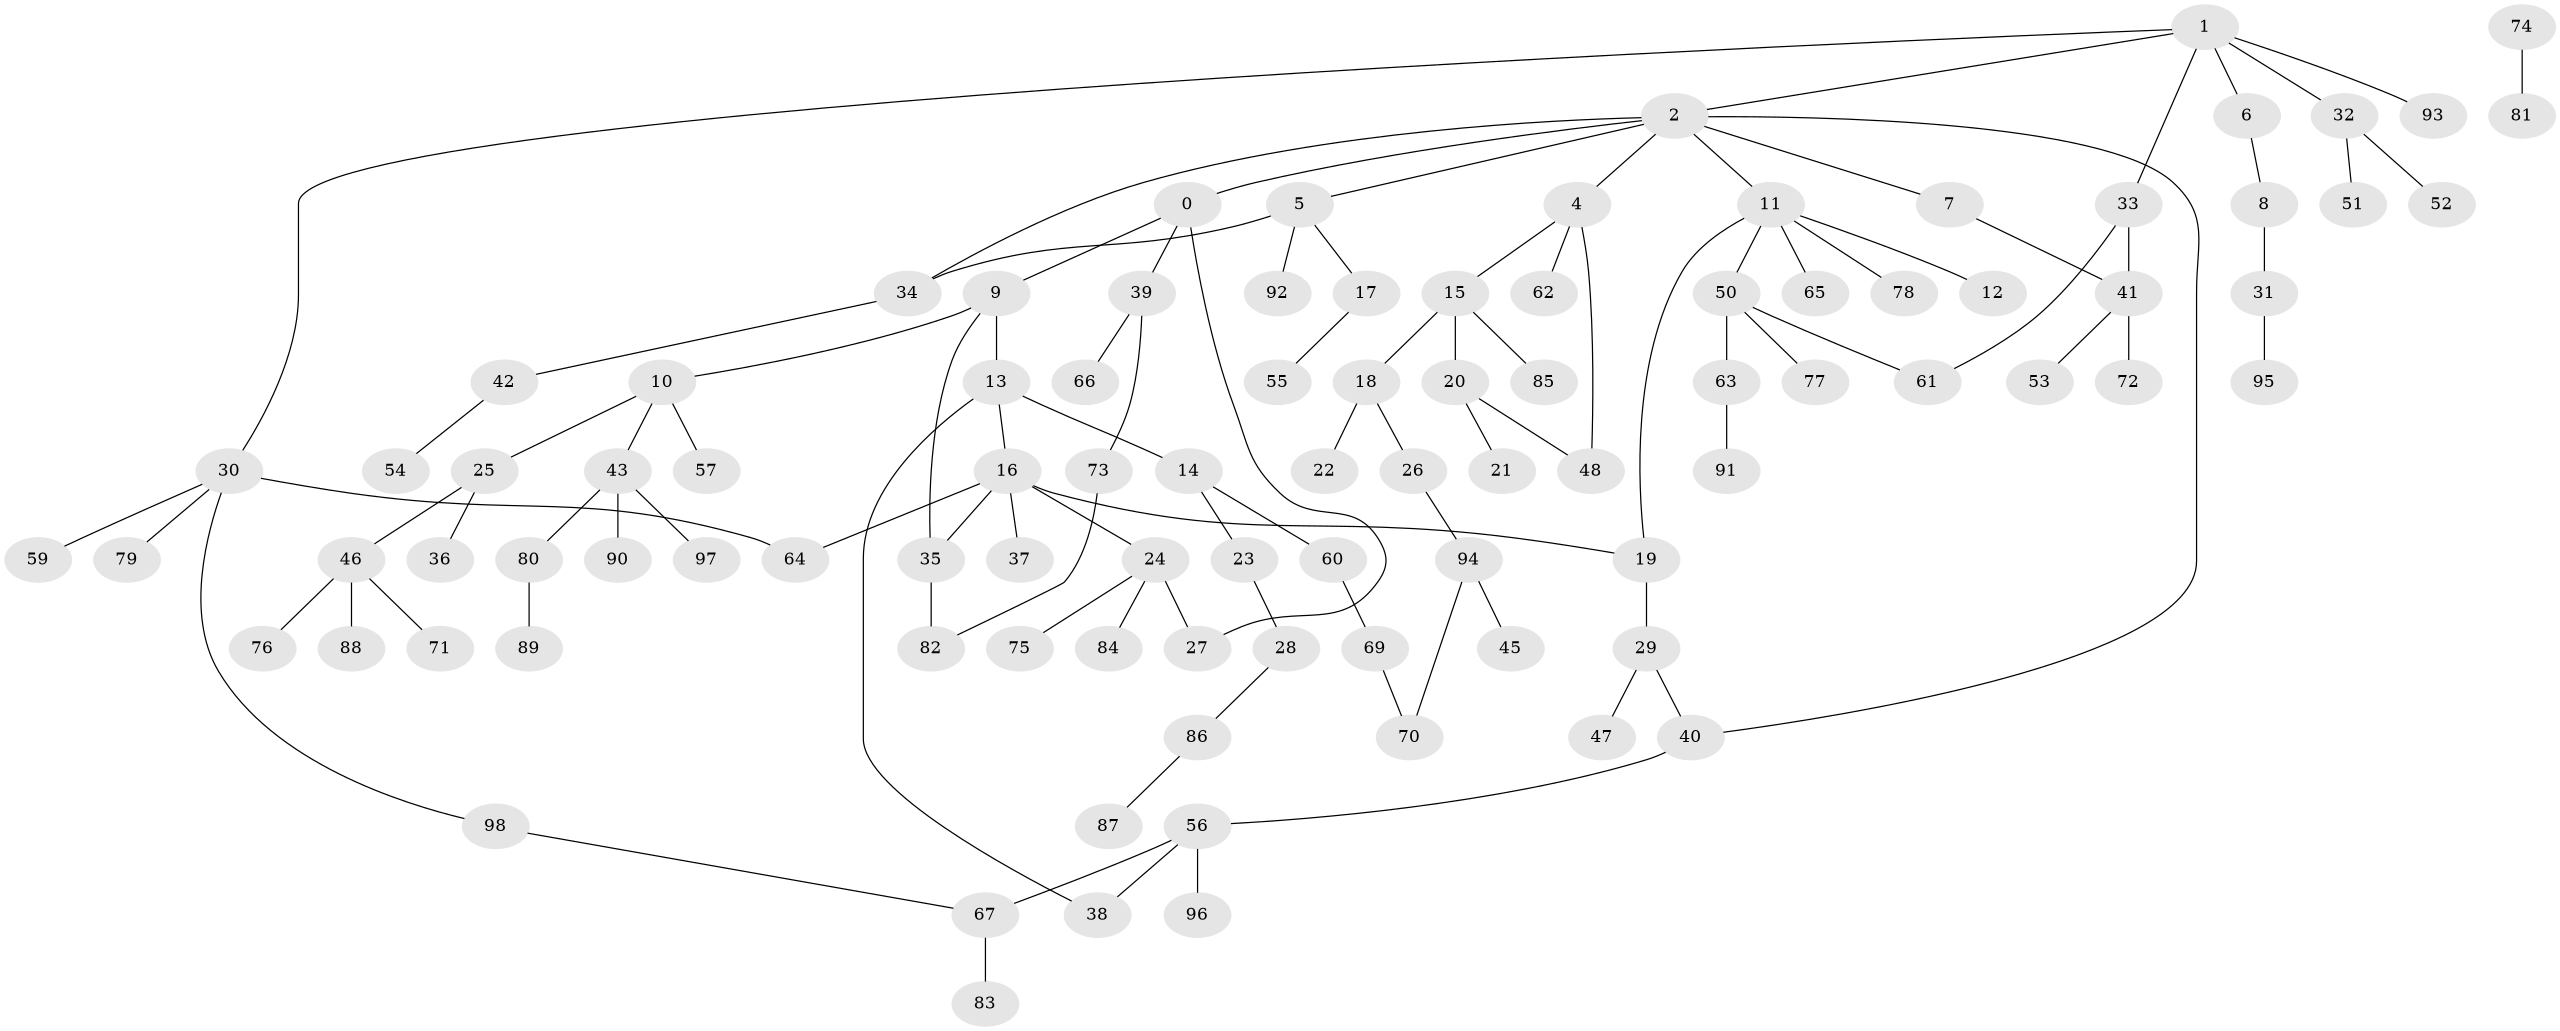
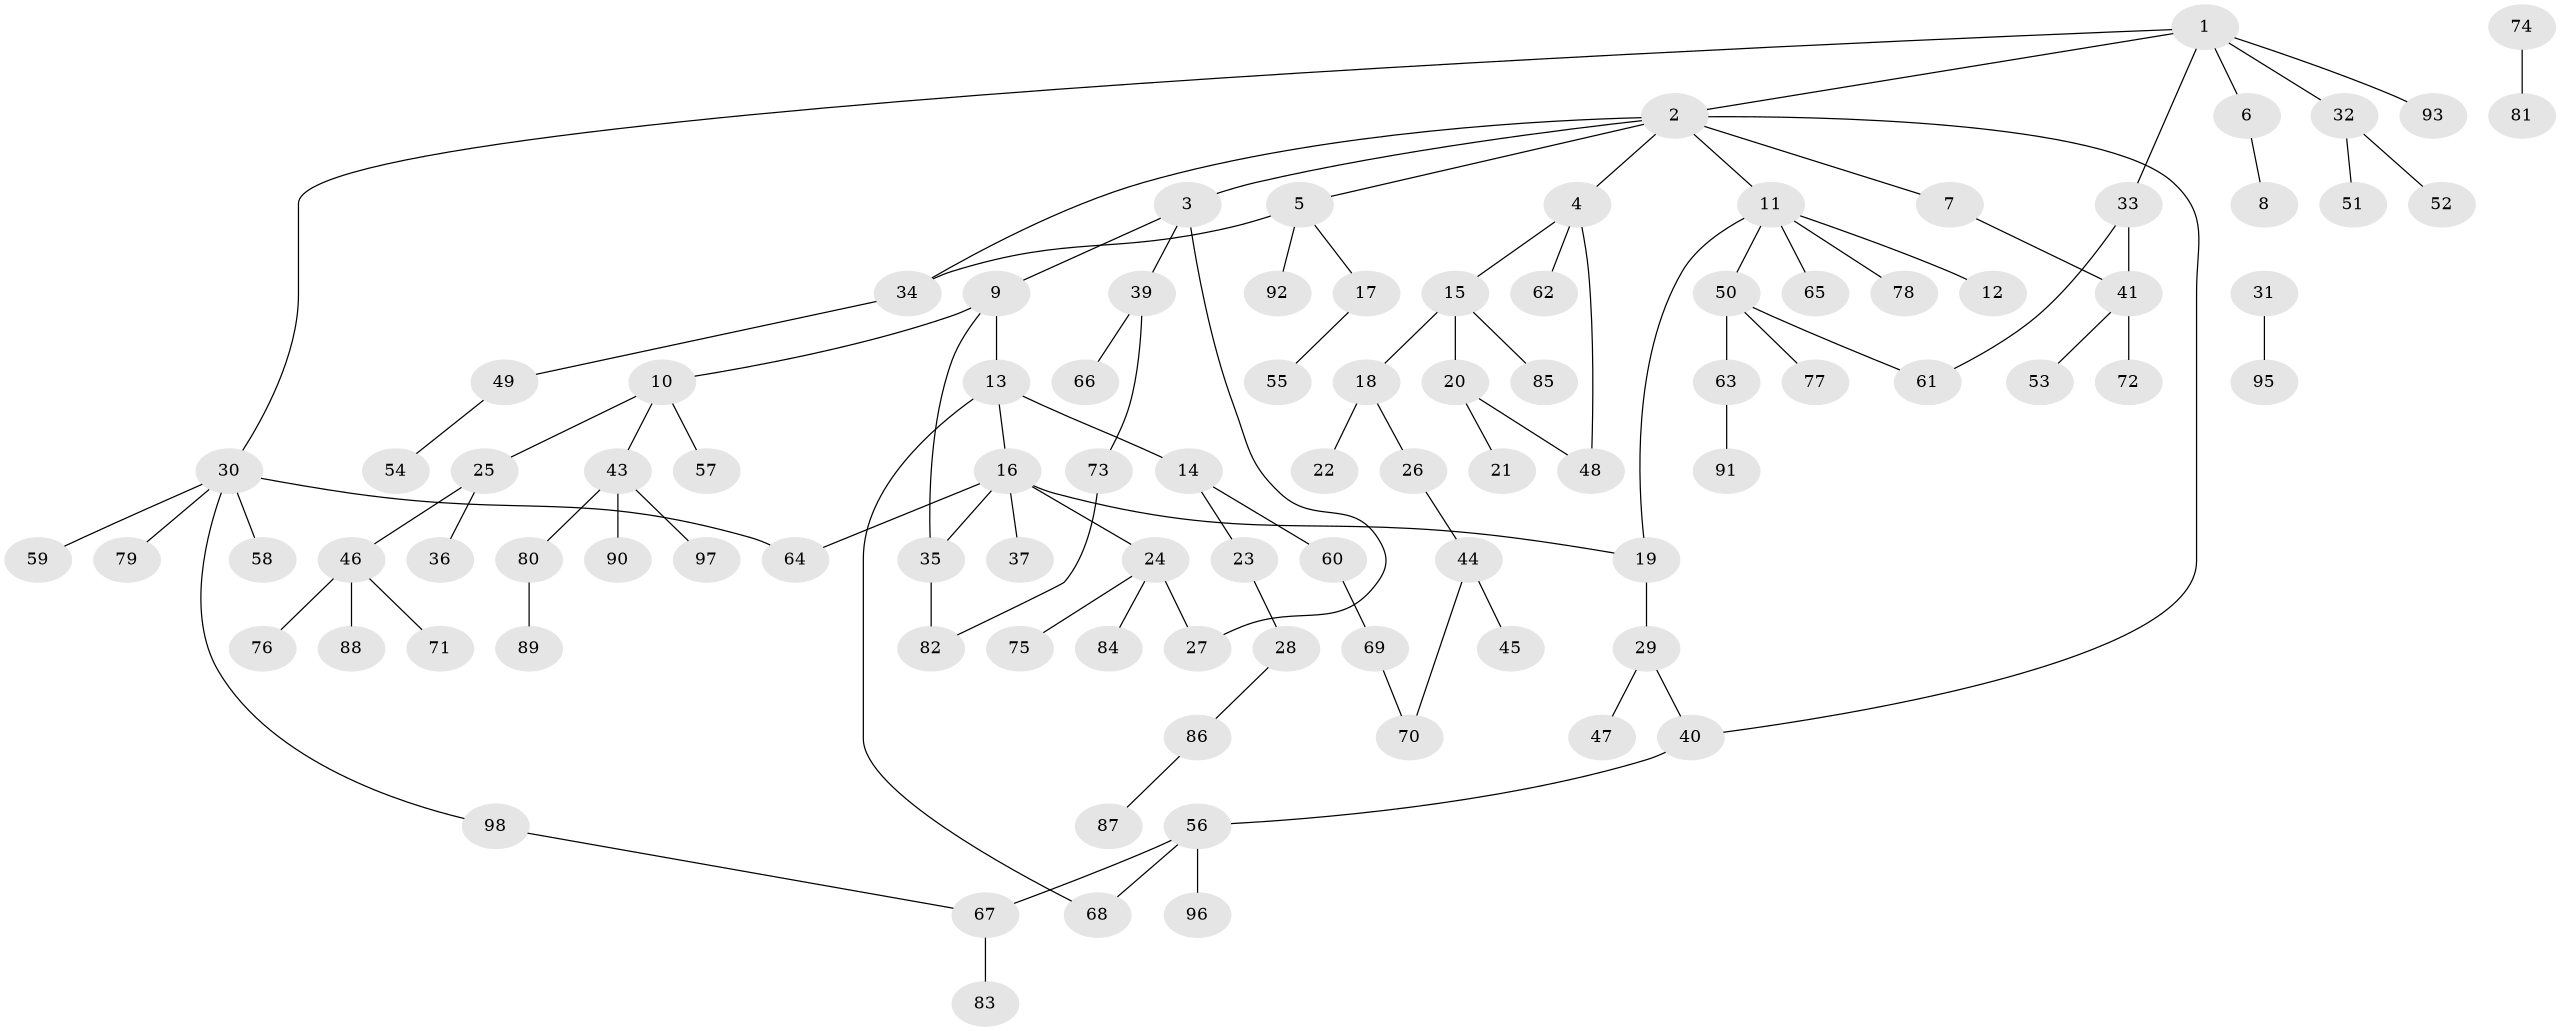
node "0": label "0" -> "3"
edge "8" -- "31": removed
node "42": label "42" -> "49"
node "58": added
node "94": label "94" -> "44"
node "38": label "38" -> "68"
